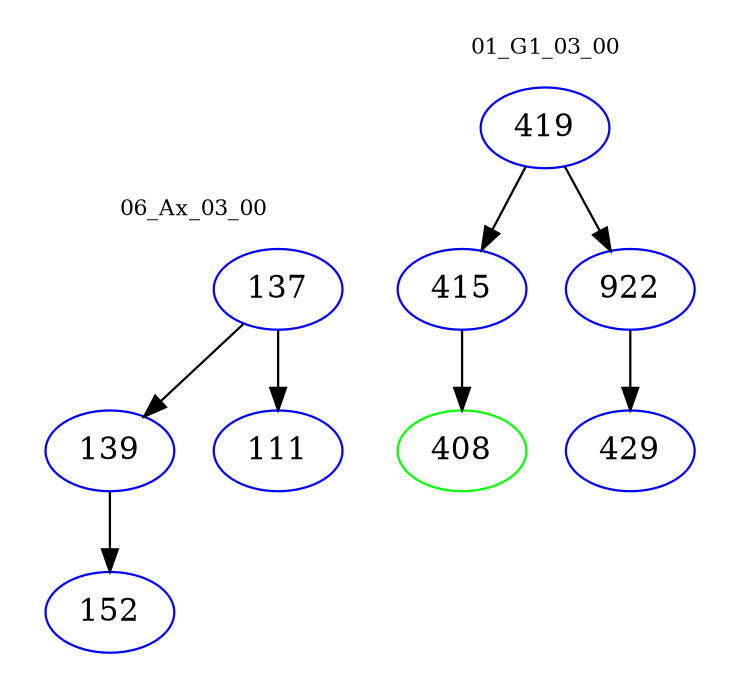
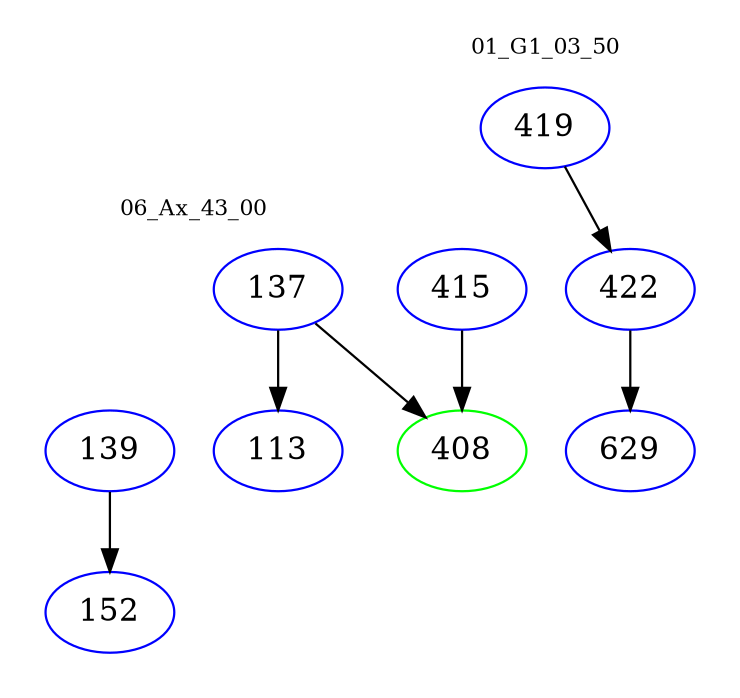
cluster "01_G1_03_00": label "01_G1_03_00" -> "01_G1_03_50"
edge "419" -> "415": removed
cluster "06_Ax_03_00": label "06_Ax_03_00" -> "06_Ax_43_00"
node "922": label "922" -> "422"
edge "137" -> "139": now "137" -> "408"
node "111": label "111" -> "113"
node "429": label "429" -> "629"
